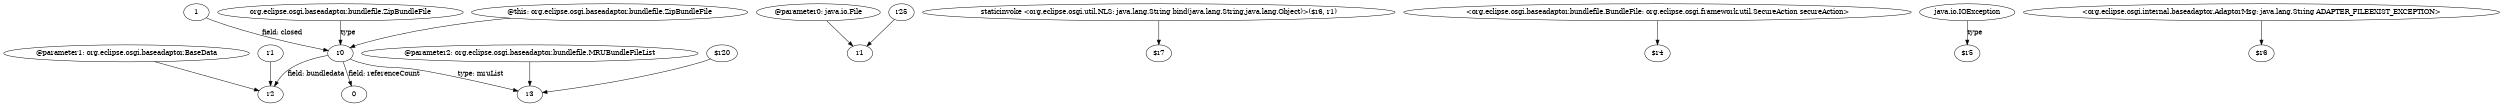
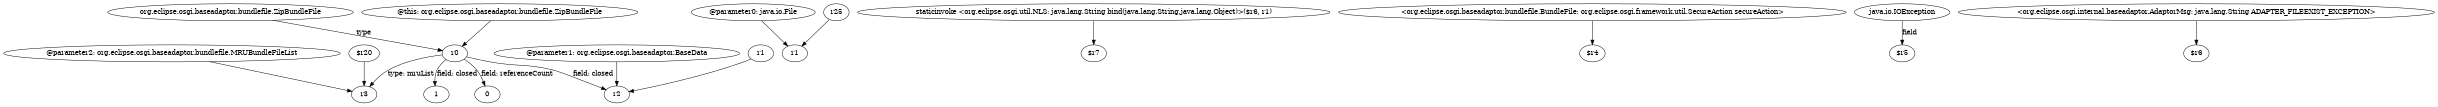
edge "java.io.IOException" -> "$r5": label "type" -> "field"
edge "1" -> "r0": reversed
edge "r0" -> "r2": label "field: bundledata" -> "field: closed"
